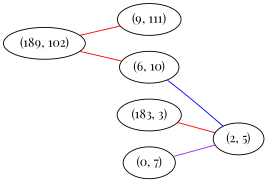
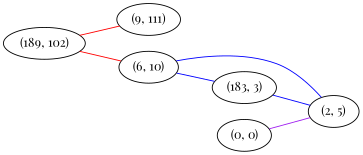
edge "(6, 10)" -- "(183, 3)": added
edge "(183, 3)" -- "(2, 5)": color red -> blue
node "(0, 7)": label "(0, 7)" -> "(0, 0)"
